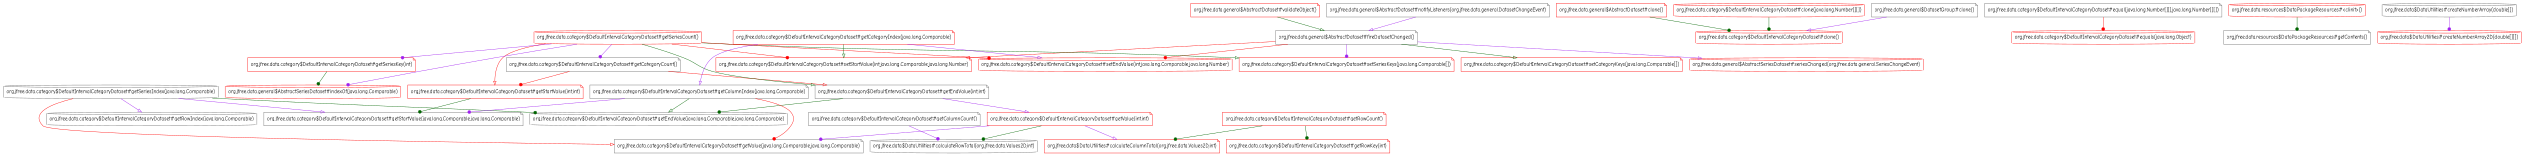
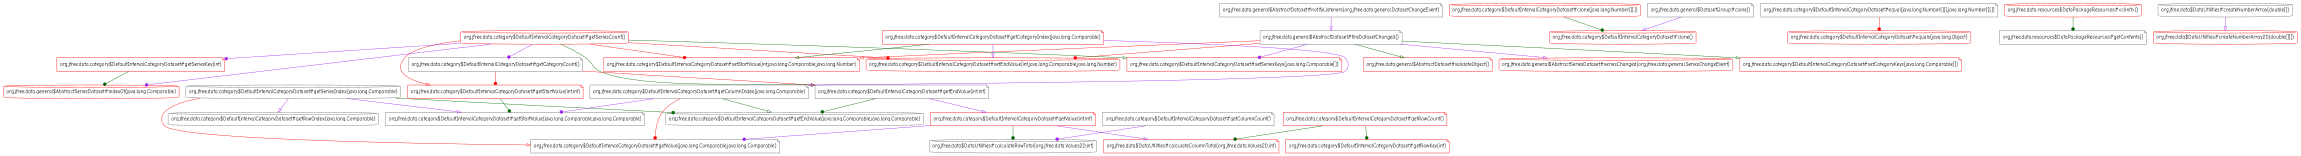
node "org.jfree.data.general$AbstractDataset#clone()": removed
edge "org.jfree.data$DataUtilities#createNumberArray(double[])" -> "org.jfree.data$DataUtilities#createNumberArray2D(double[][])": arrowhead dot -> onormal
edge "org.jfree.data.general$AbstractDataset#validateObject()" -> "org.jfree.data.general$AbstractDataset#fireDatasetChanged()": reversed
